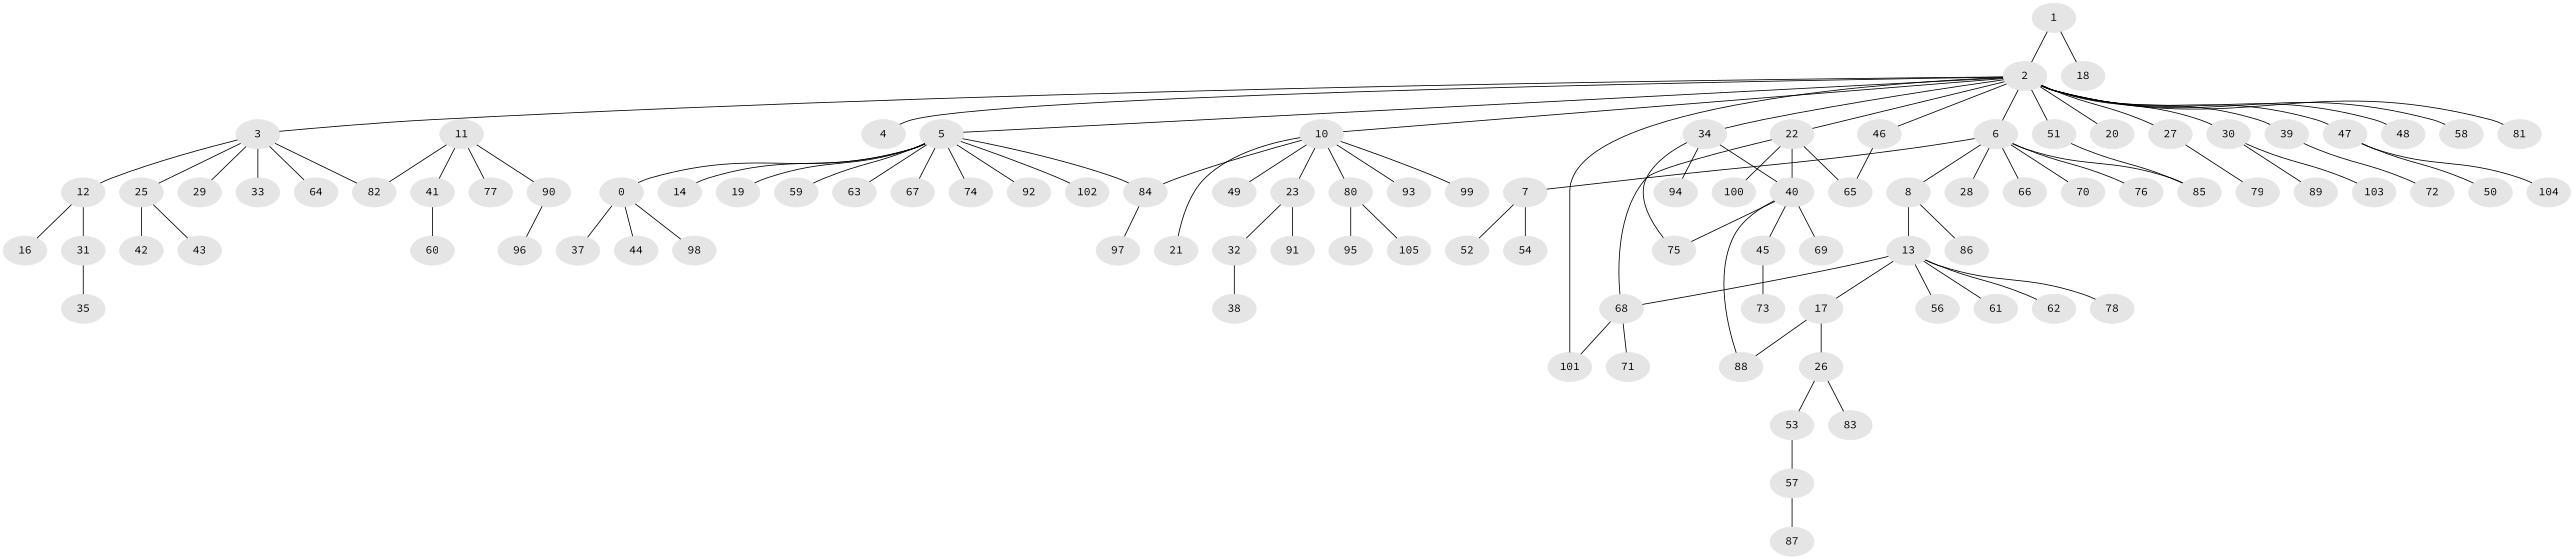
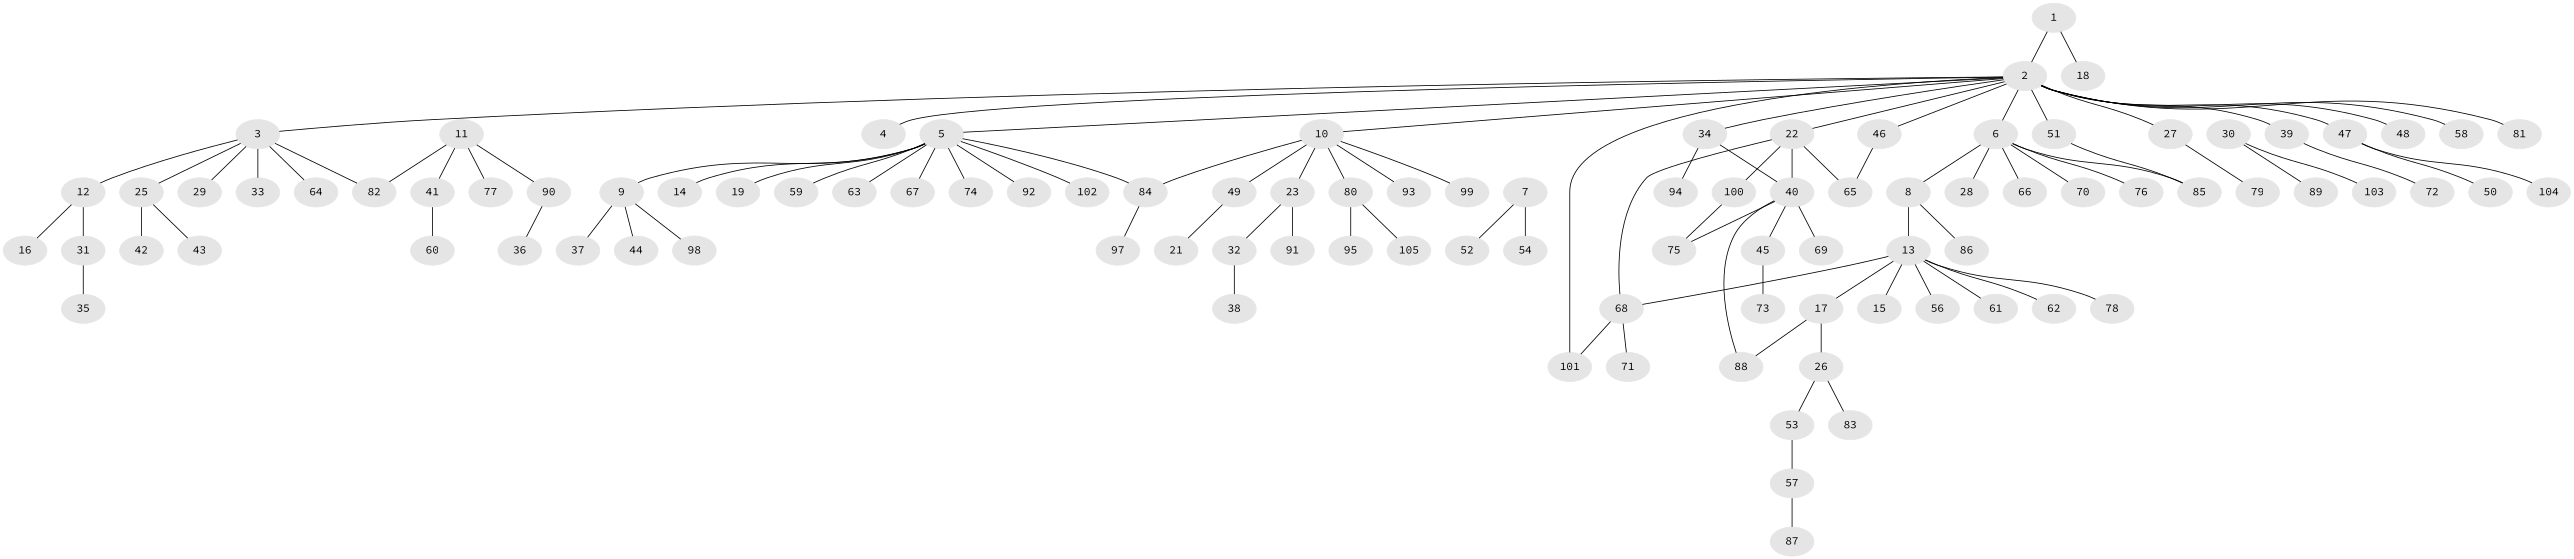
edge "2" -- "30": removed
node "20": removed
edge "6" -- "7": removed
edge "10" -- "21": now "49" -- "21"
node "0": label "0" -> "9"
edge "34" -- "75": now "100" -- "75"
node "96": label "96" -> "36"
node "15": added
